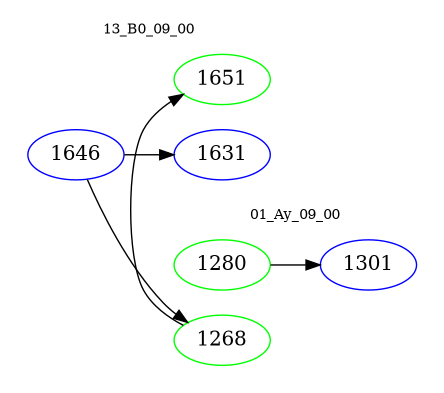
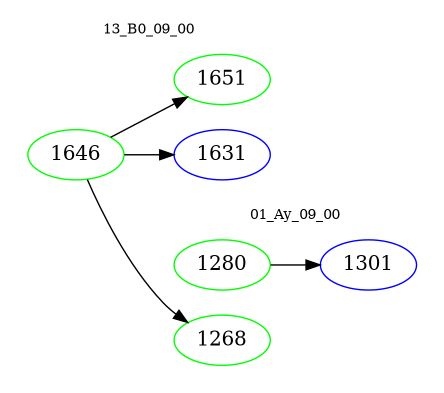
node "1646": color blue -> green
edge "1268" -> "1651": now "1646" -> "1651"
